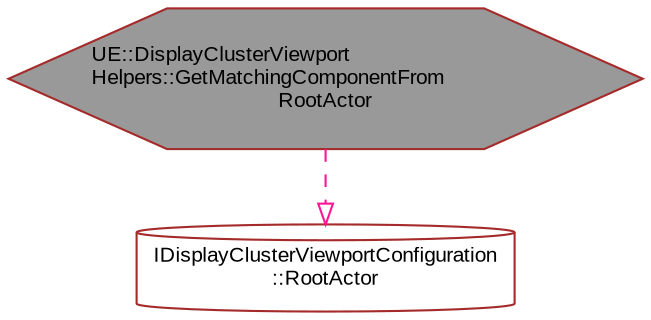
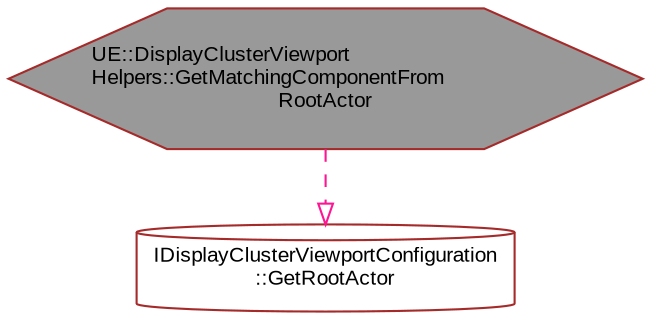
node "IDisplayClusterViewportConfiguration ::RootActor": label "IDisplayClusterViewportConfiguration ::RootActor" -> "IDisplayClusterViewportConfiguration ::GetRootActor"
